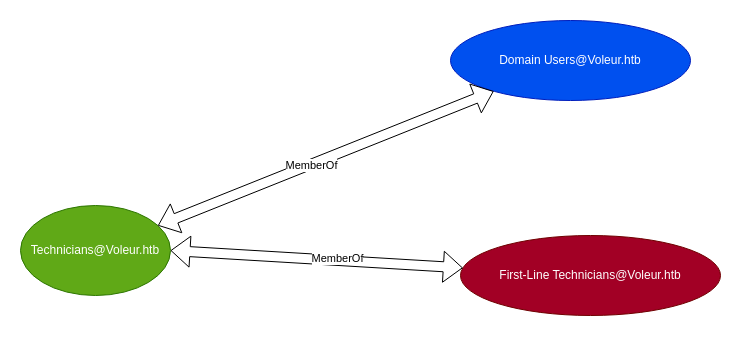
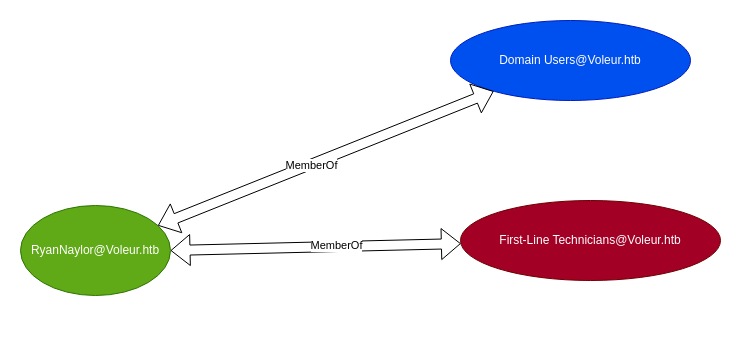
node "Technicians@Voleur.htb": label "Technicians@Voleur.htb" -> "RyanNaylor@Voleur.htb"
node "First-Line Technicians@Voleur.htb": moved (591, 276) -> (591, 241)
